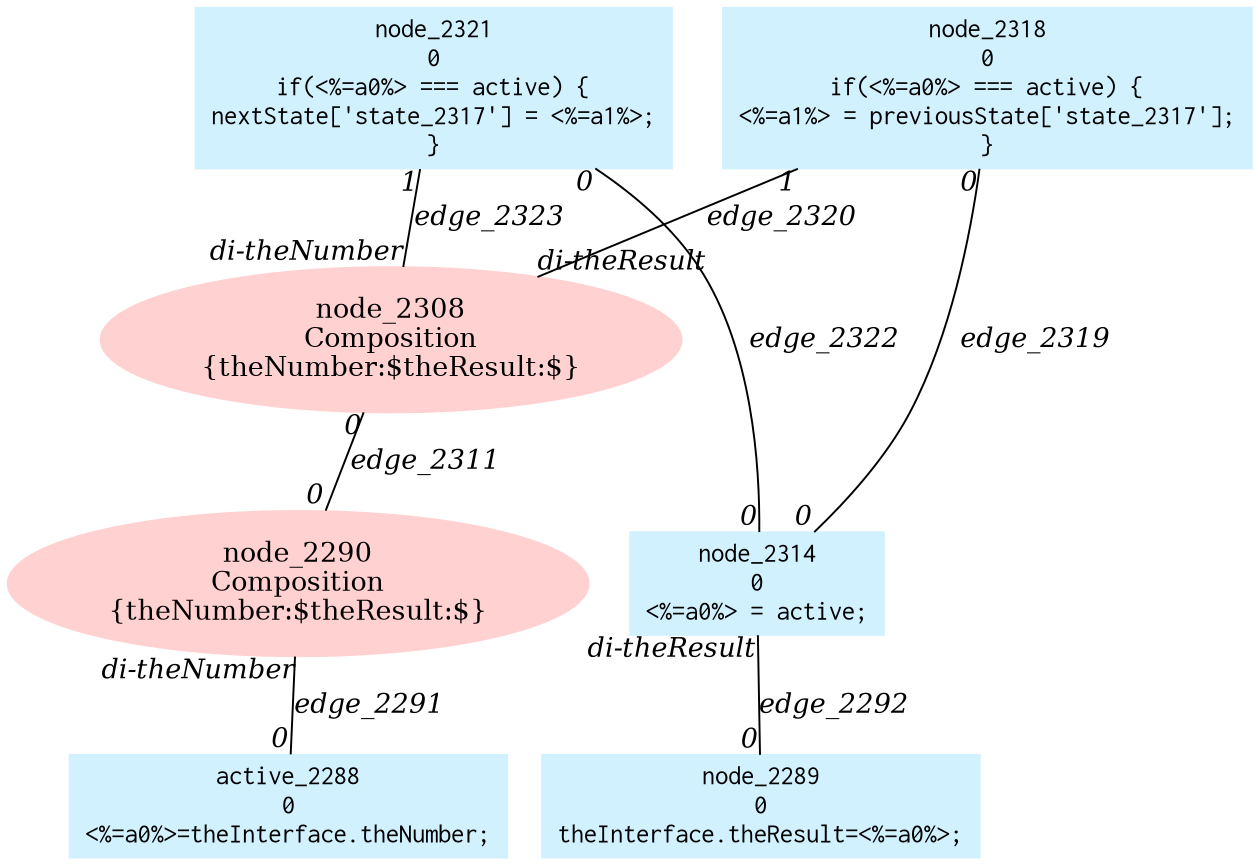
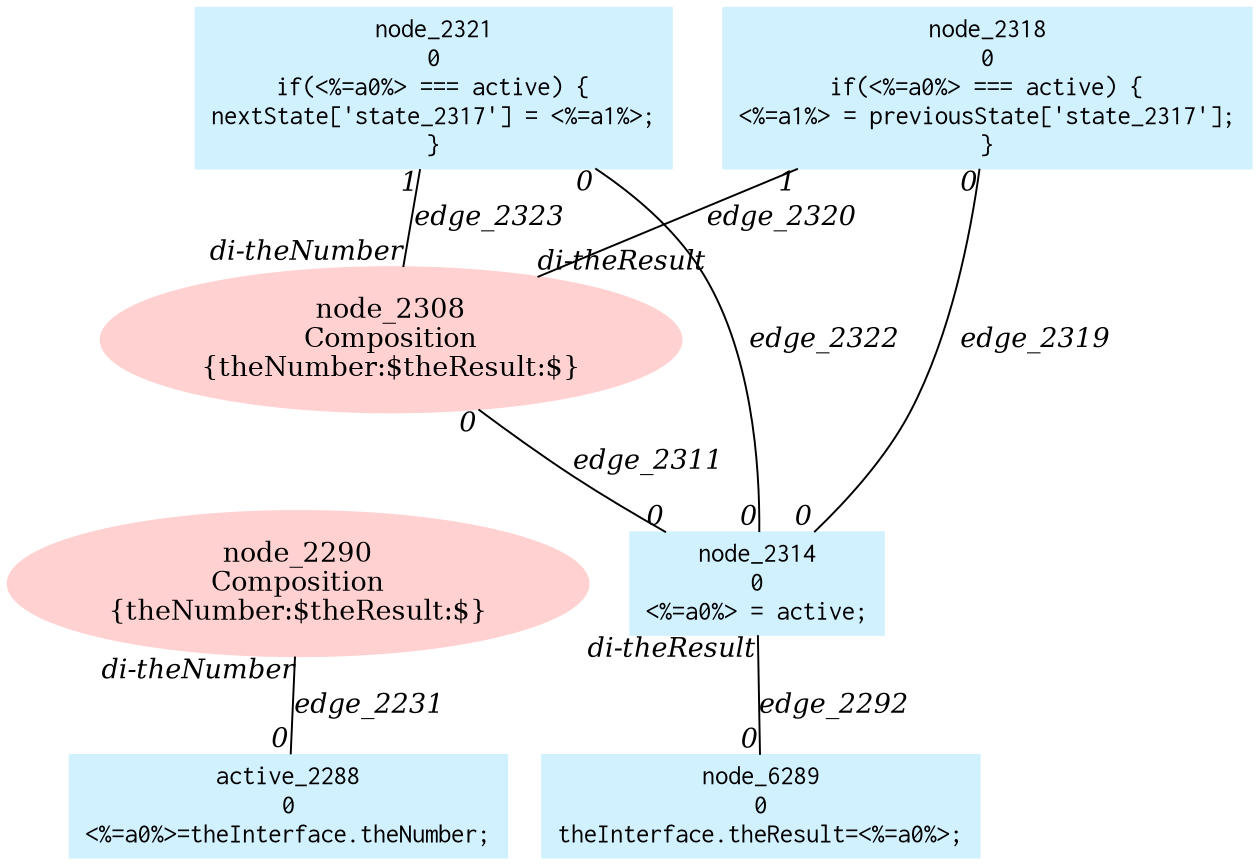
edge "node_2308 Composition {theNumber:$theResult:$}" -- "node_2290 Composition {theNumber:$theResult:$}": now "node_2308 Composition {theNumber:$theResult:$}" -- "node_2314 0 <%=a0%> = active;"
edge "node_2290 Composition {theNumber:$theResult:$}" -- "active_2288 0 <%=a0%>=theInterface.theNumber;": label "edge_2291" -> "edge_2231"
node "node_2289 0 theInterface.theResult=<%=a0%>;": label "node_2289 0 theInterface.theResult=<%=a0%>;" -> "node_6289 0 theInterface.theResult=<%=a0%>;"
